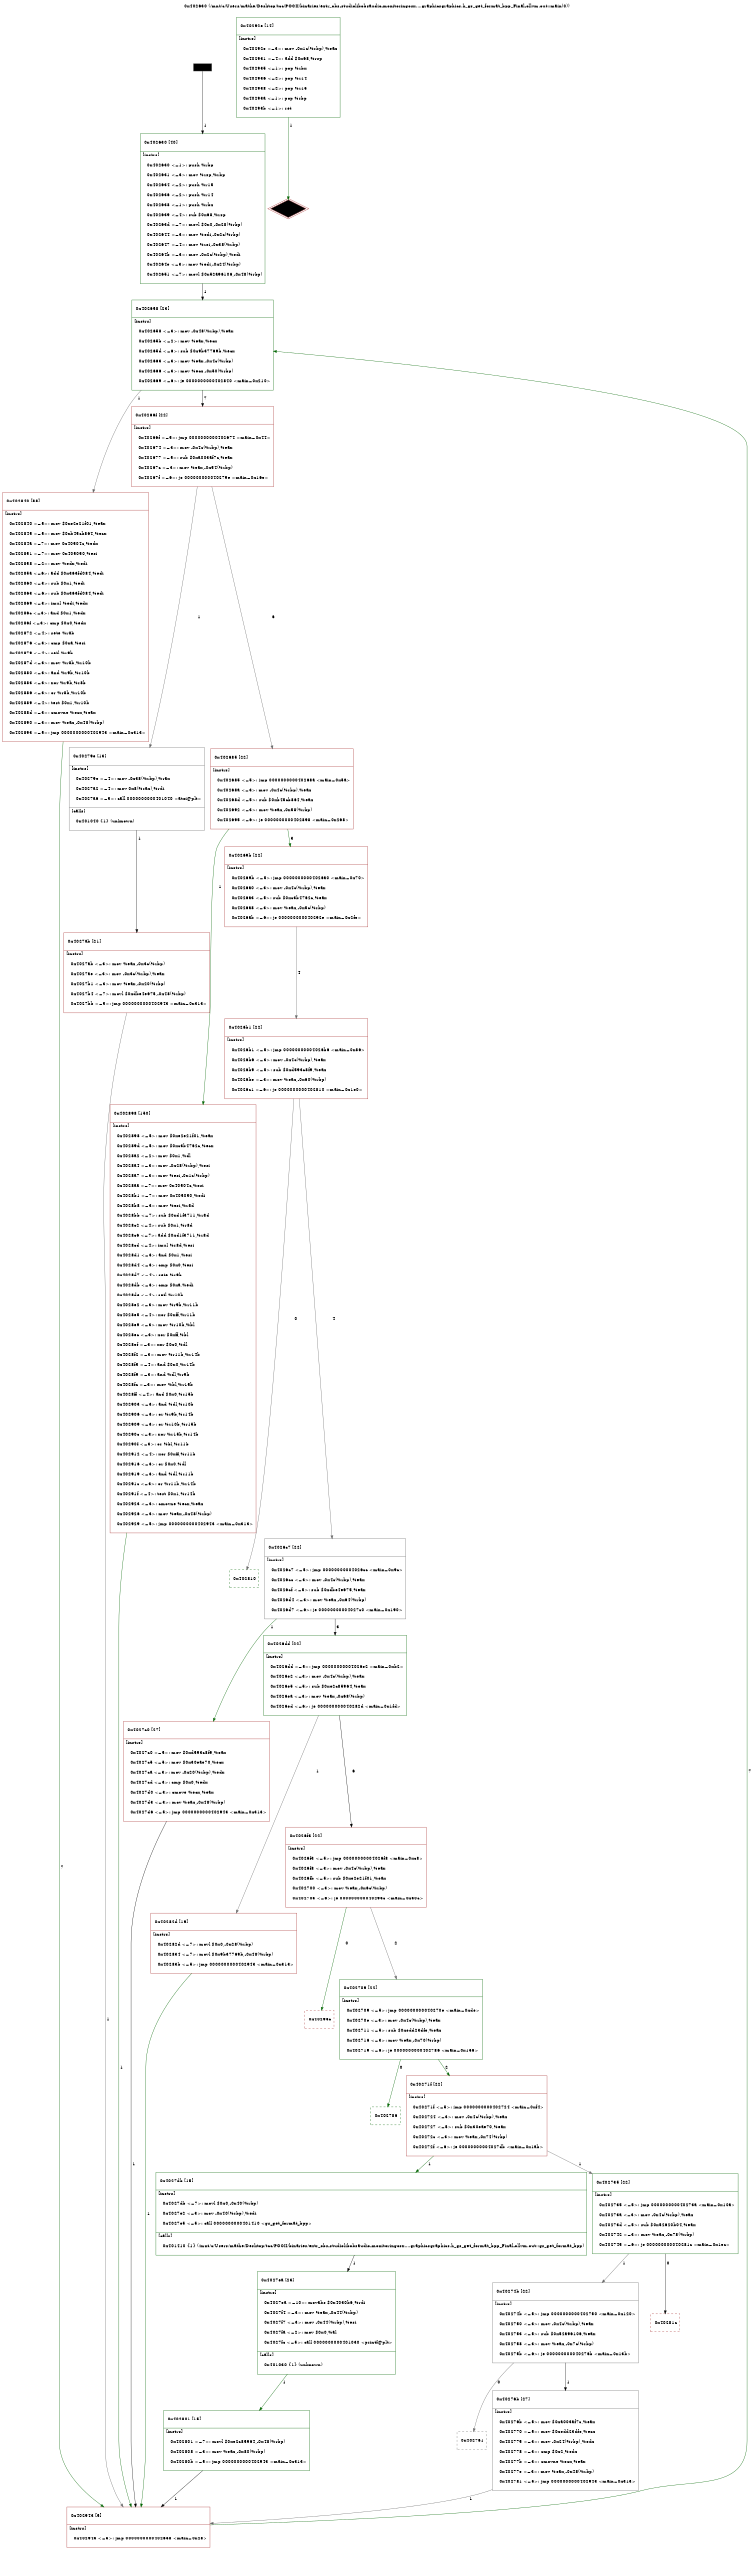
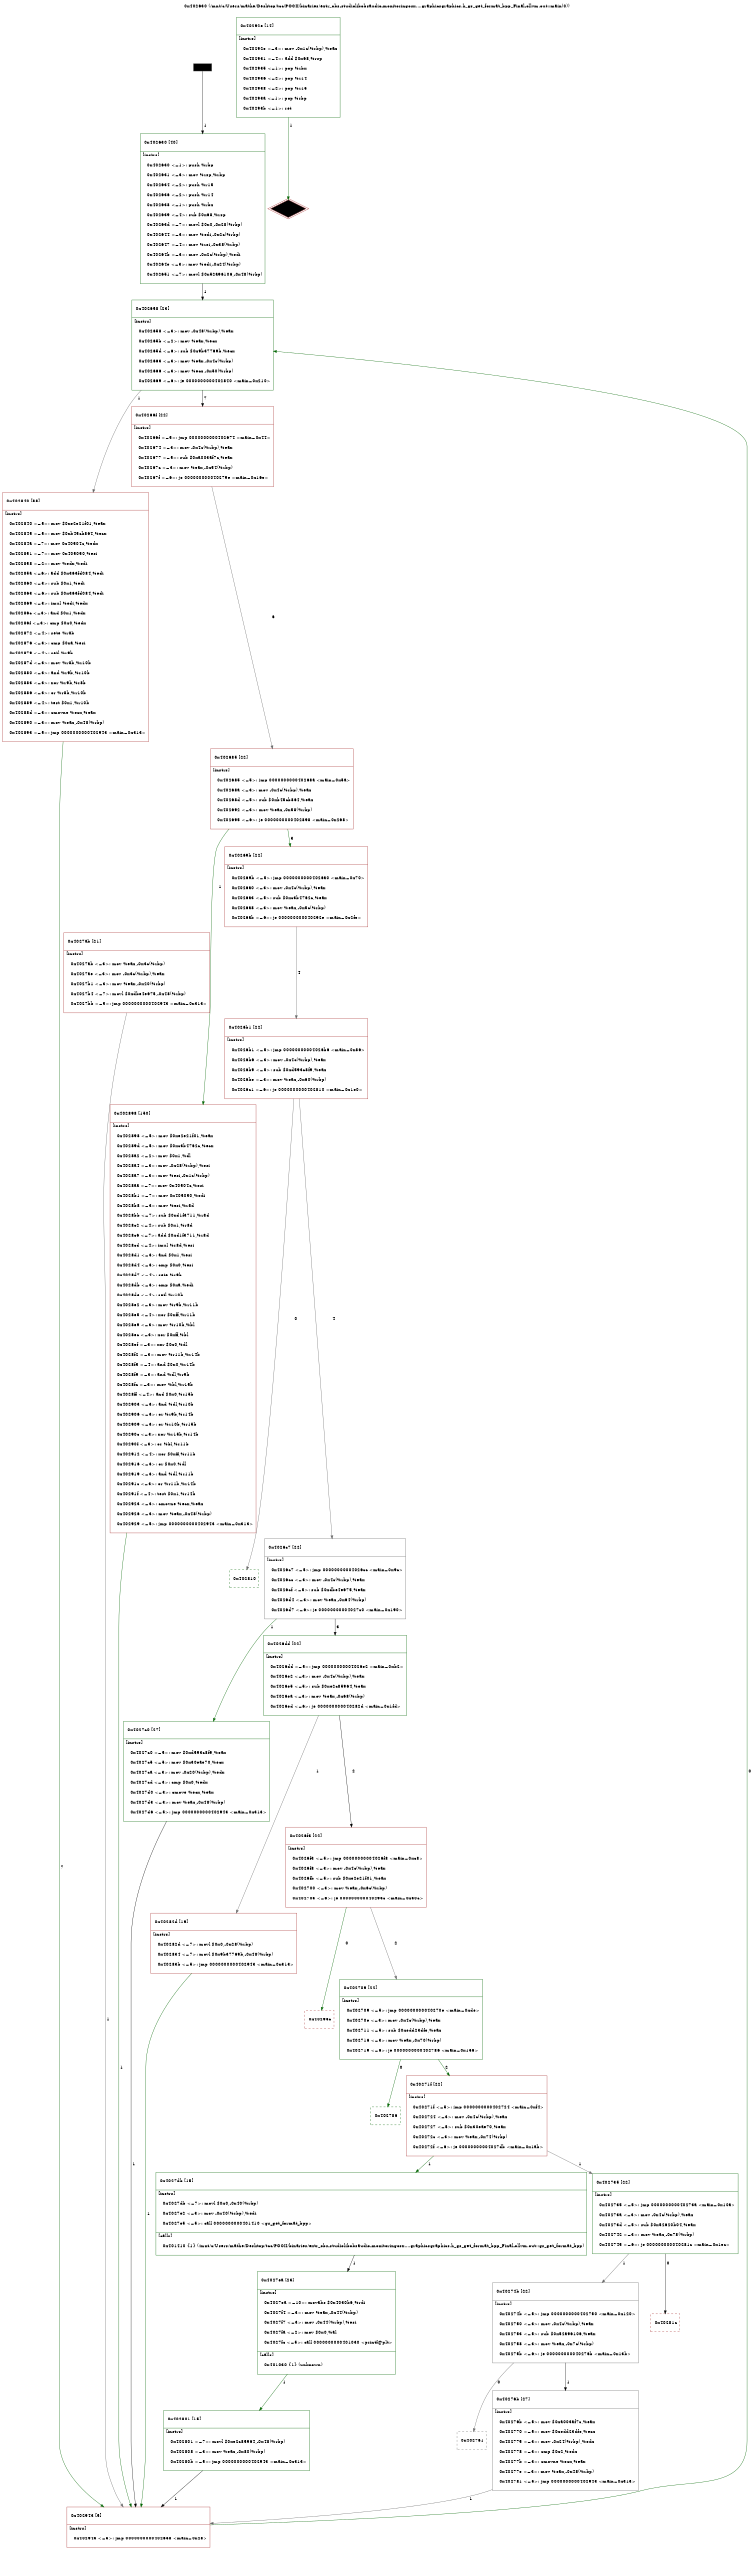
node "0x40279e [13]": removed
node "0x4027c0 [27]": color brown -> darkgreen
edge "0x4026dd [22]" -> "0x4026f3 [22]": label " 6" -> " 2"
edge "0x402943 [5]" -> "0x402658 [23]": label " 7" -> " 0"
